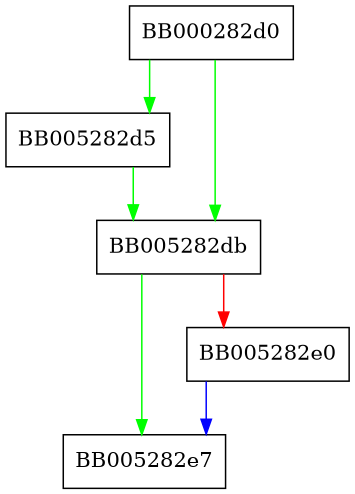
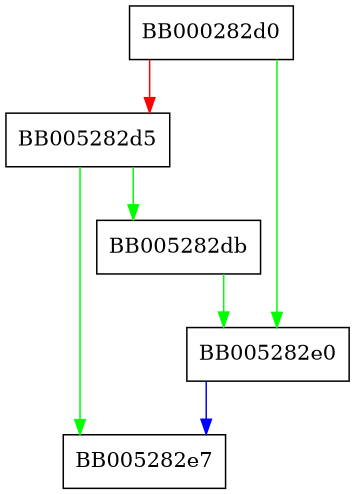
edge "BB000282d0" -> "BB005282d5": color green -> red
edge "BB000282d0" -> "BB005282db": now "BB000282d0" -> "BB005282e0"
edge "BB005282db" -> "BB005282e0": color red -> green
edge "BB005282db" -> "BB005282e7": now "BB005282d5" -> "BB005282e7"
